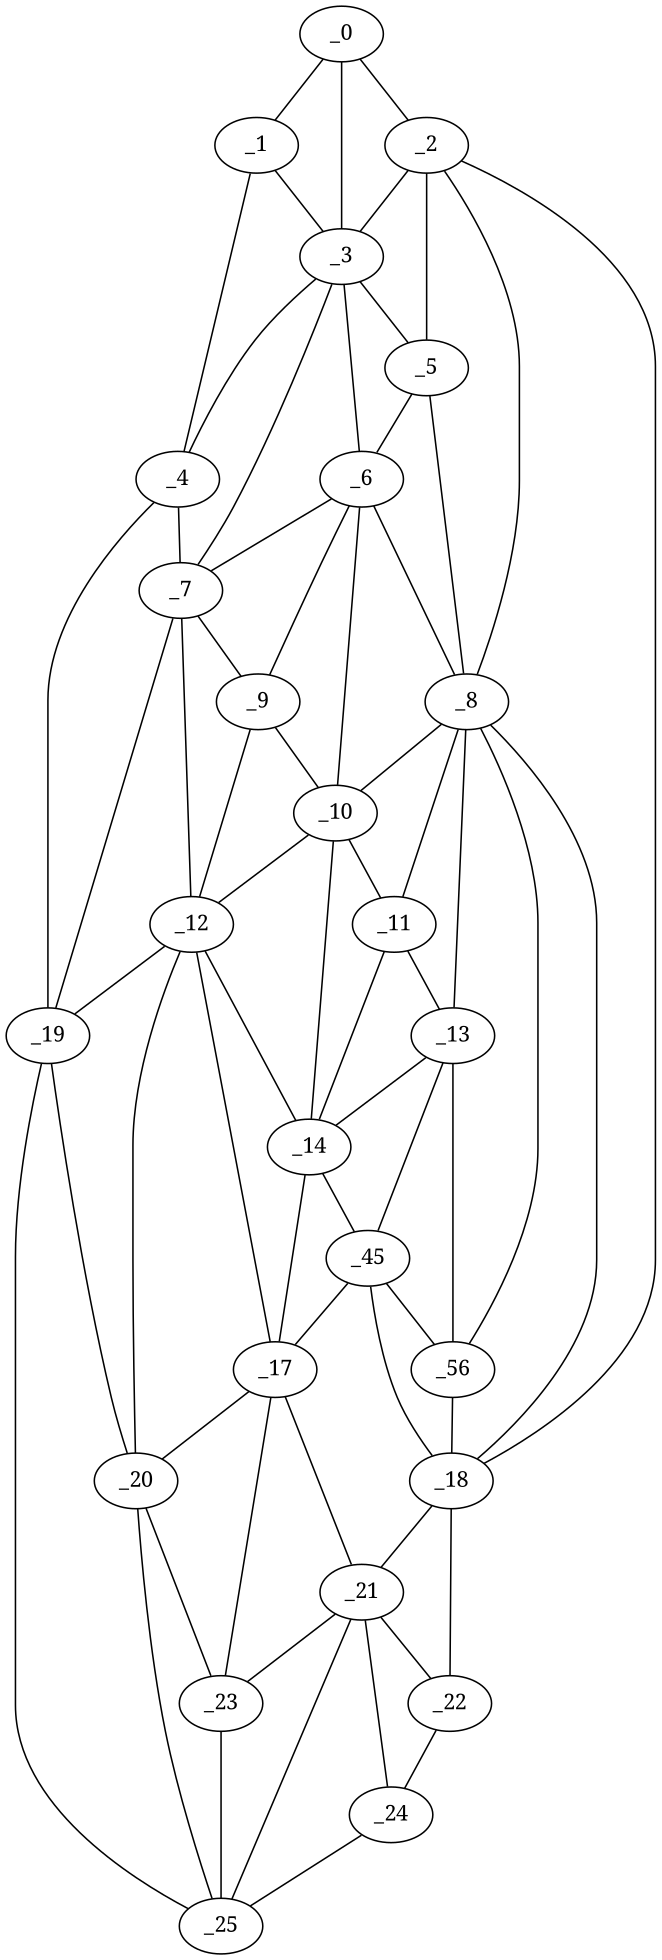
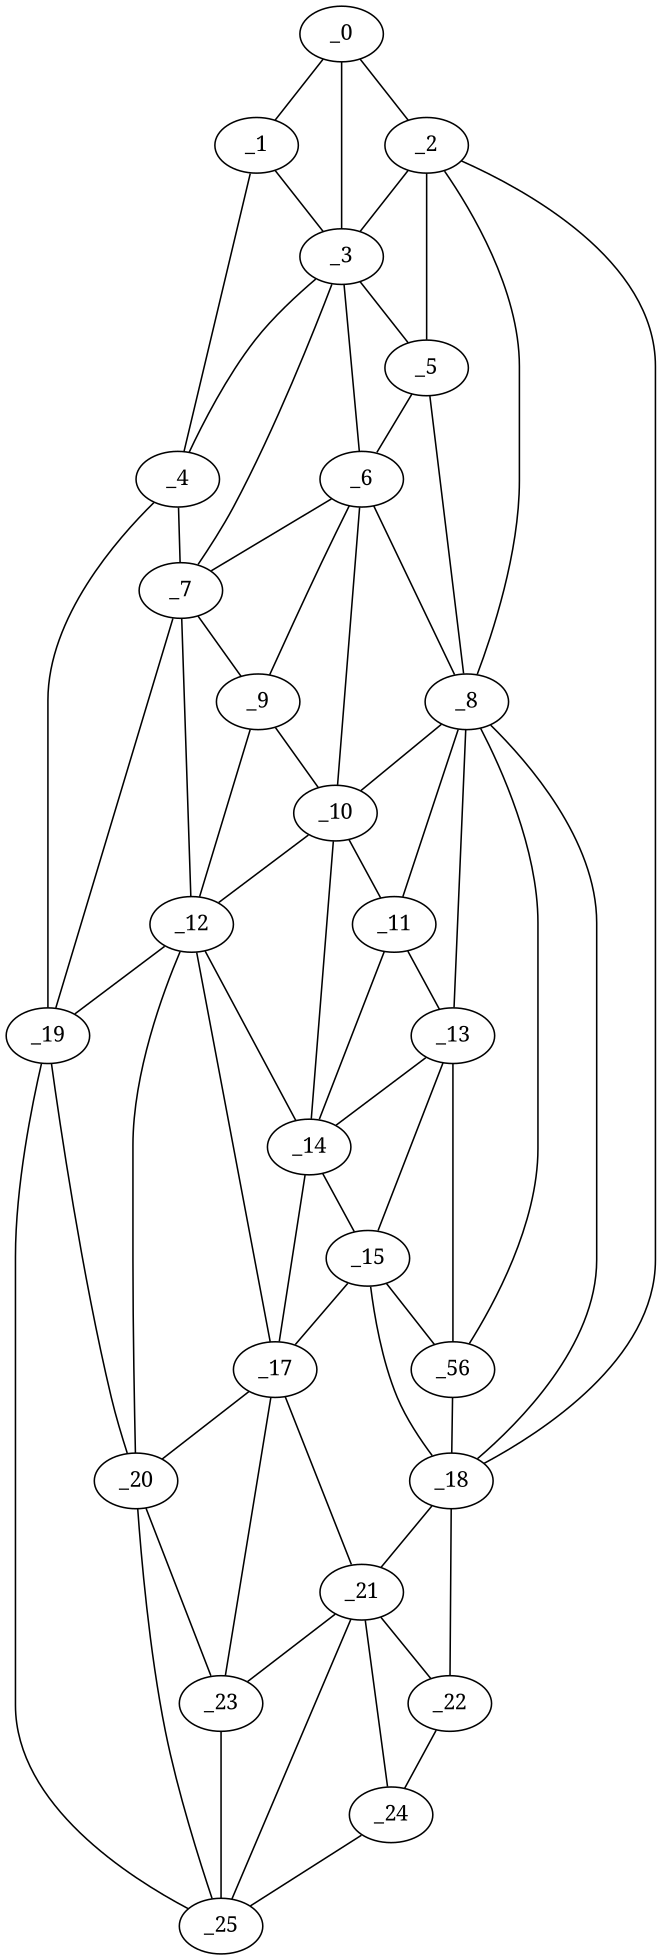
node "_45": label "_45" -> "_15"
